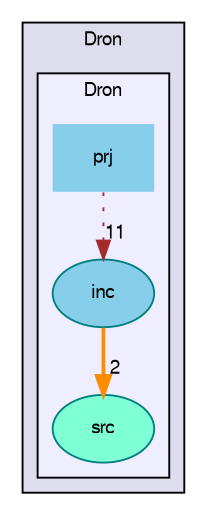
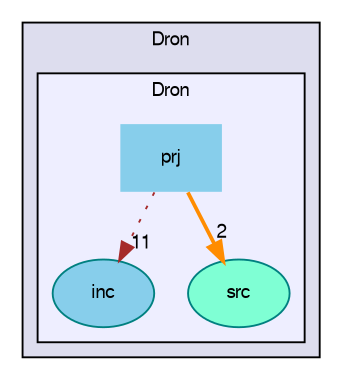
edge "inc" -> "src": now "prj" -> "src"
